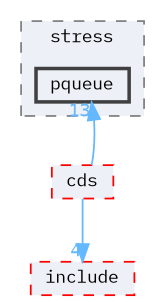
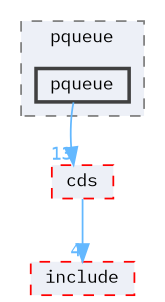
cluster "stress": label "stress" -> "pqueue"
edge "cds" -> "pqueue": reversed
